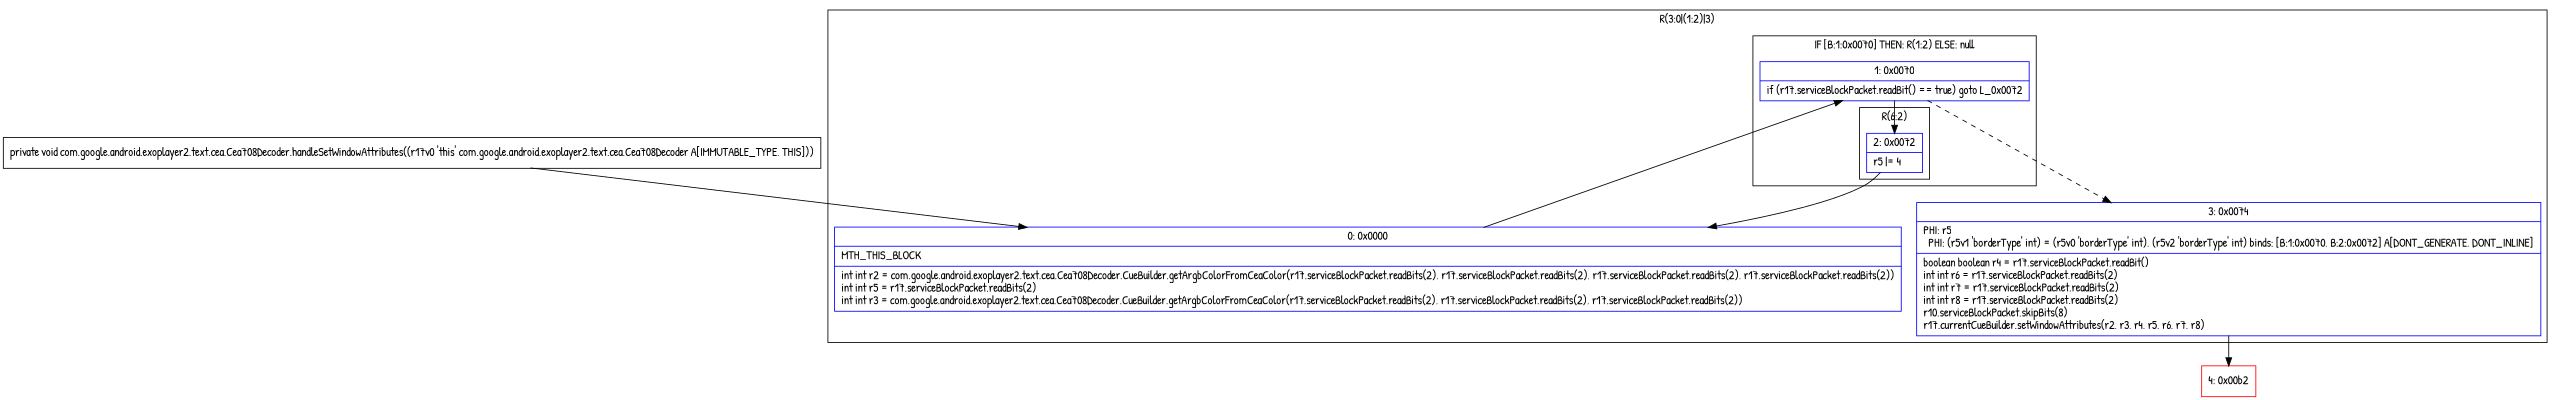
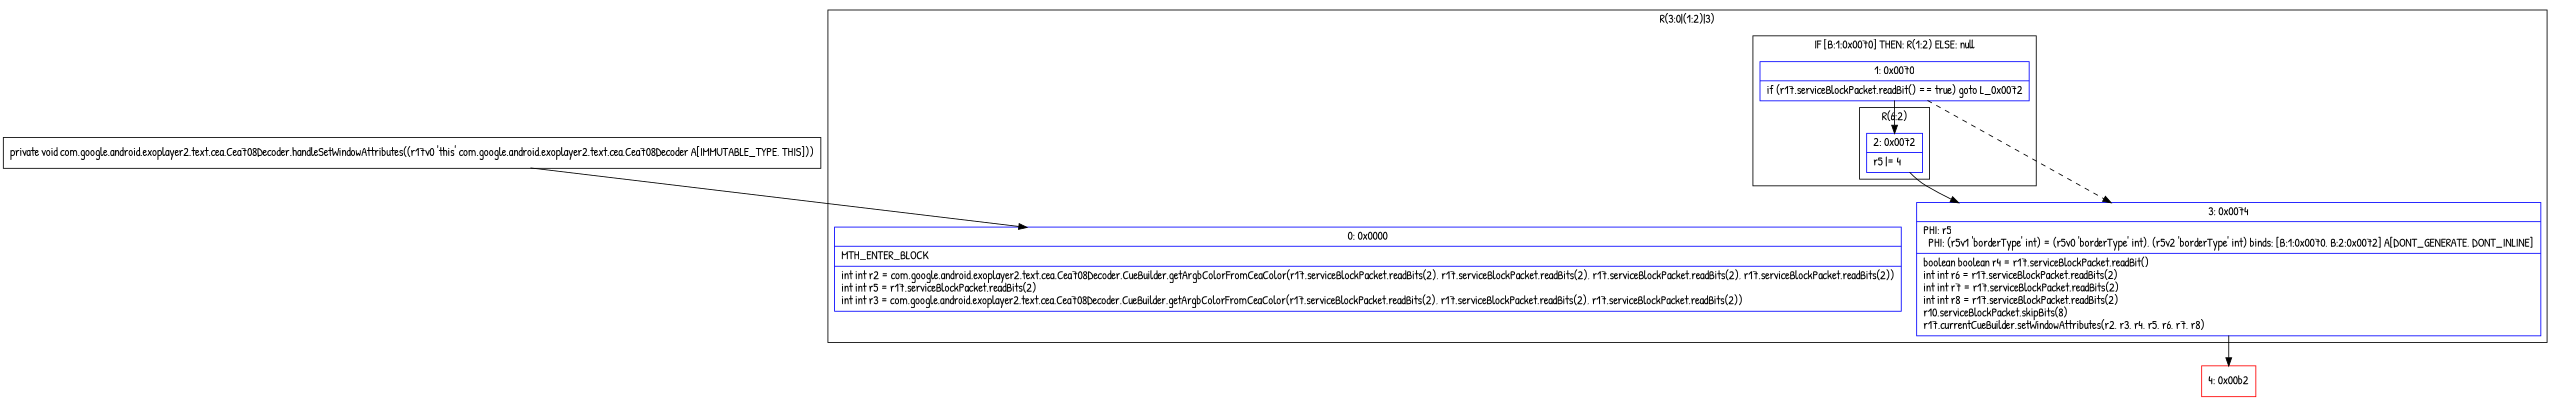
edge "0: 0x0000" -> "1: 0x0070": removed
edge "2: 0x0072" -> "0: 0x0000": now "2: 0x0072" -> "3: 0x0074"
node "0: 0x0000": text "MTH_THIS_BLOCK" -> "MTH_ENTER_BLOCK"
